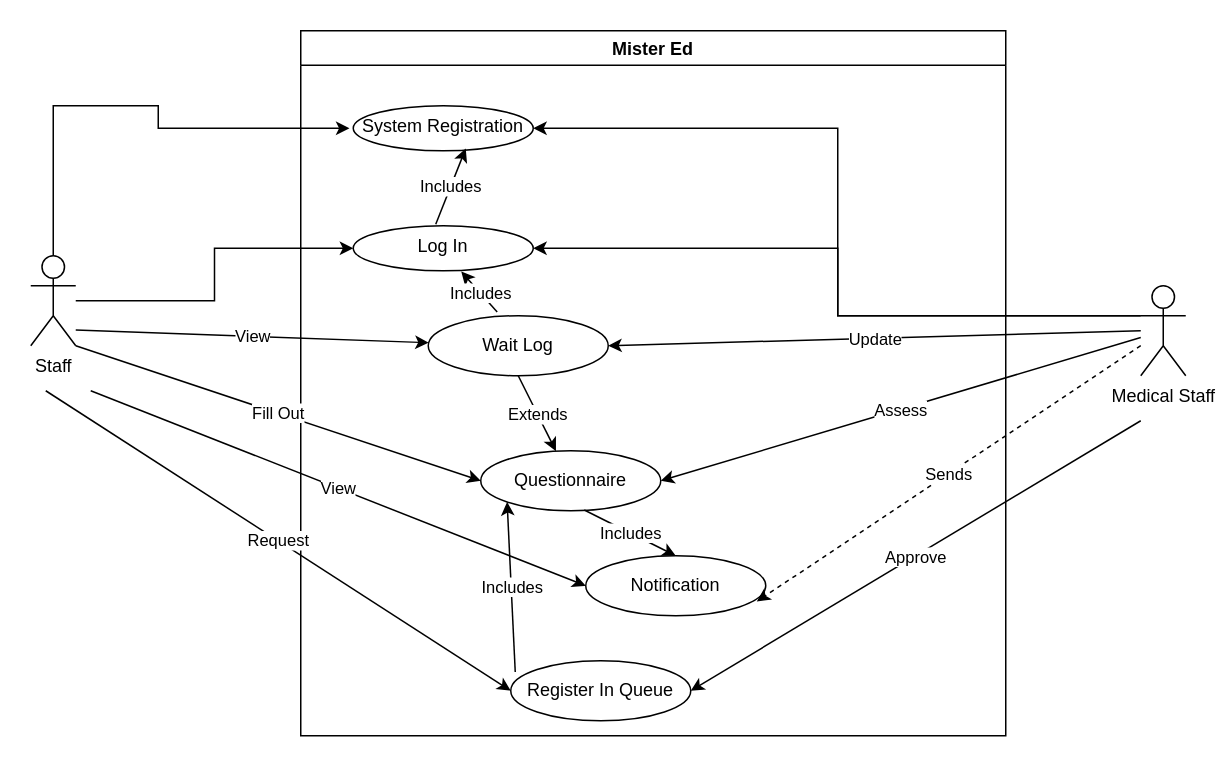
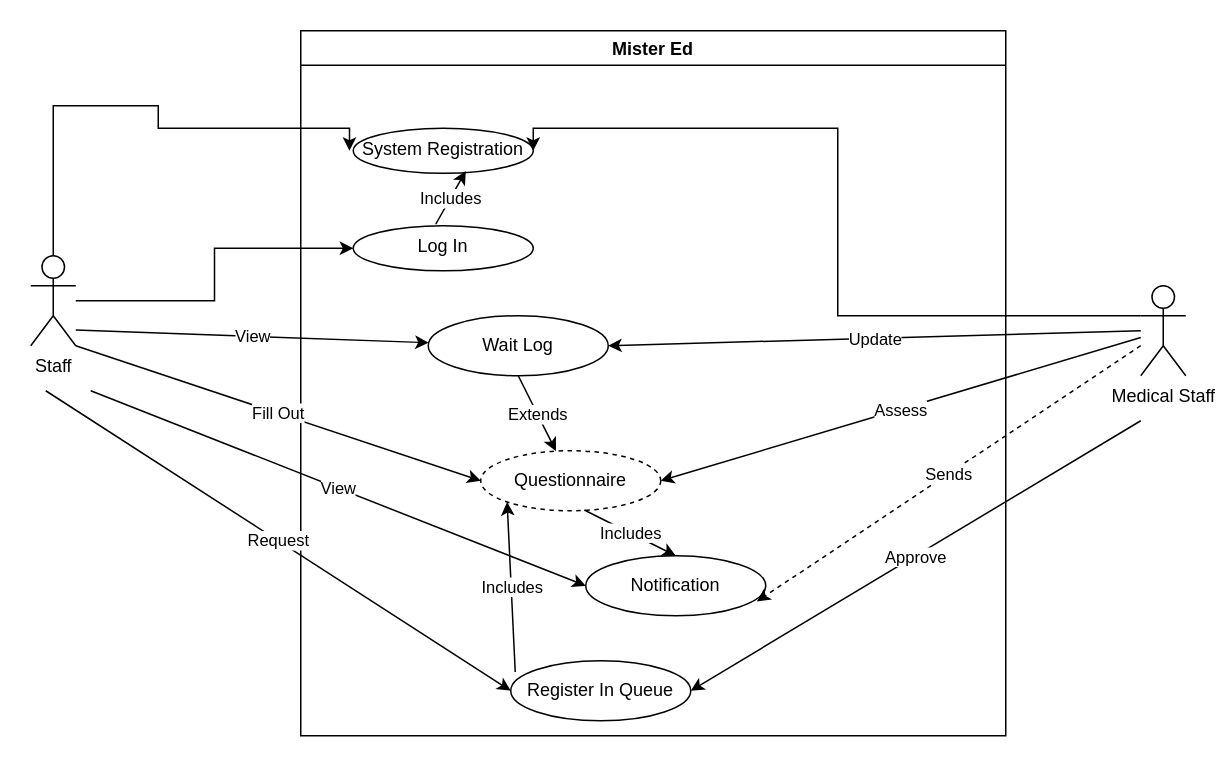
node "System Registration": moved (443, 128) -> (443, 151)
edge "Medical Staff" -> "Log In": removed
edge "Wait Log" -> "Log In": removed, label "Includes"
node "Questionnaire": style solid -> dashed
